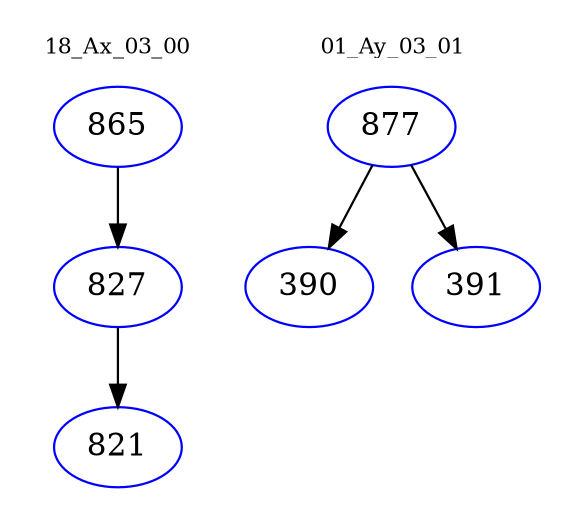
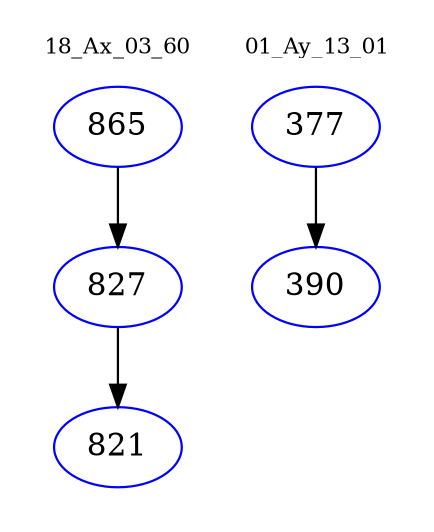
cluster "18_Ax_03_00": label "18_Ax_03_00" -> "18_Ax_03_60"
cluster "01_Ay_03_01": label "01_Ay_03_01" -> "01_Ay_13_01"
node "877": label "877" -> "377"
node "391": removed
